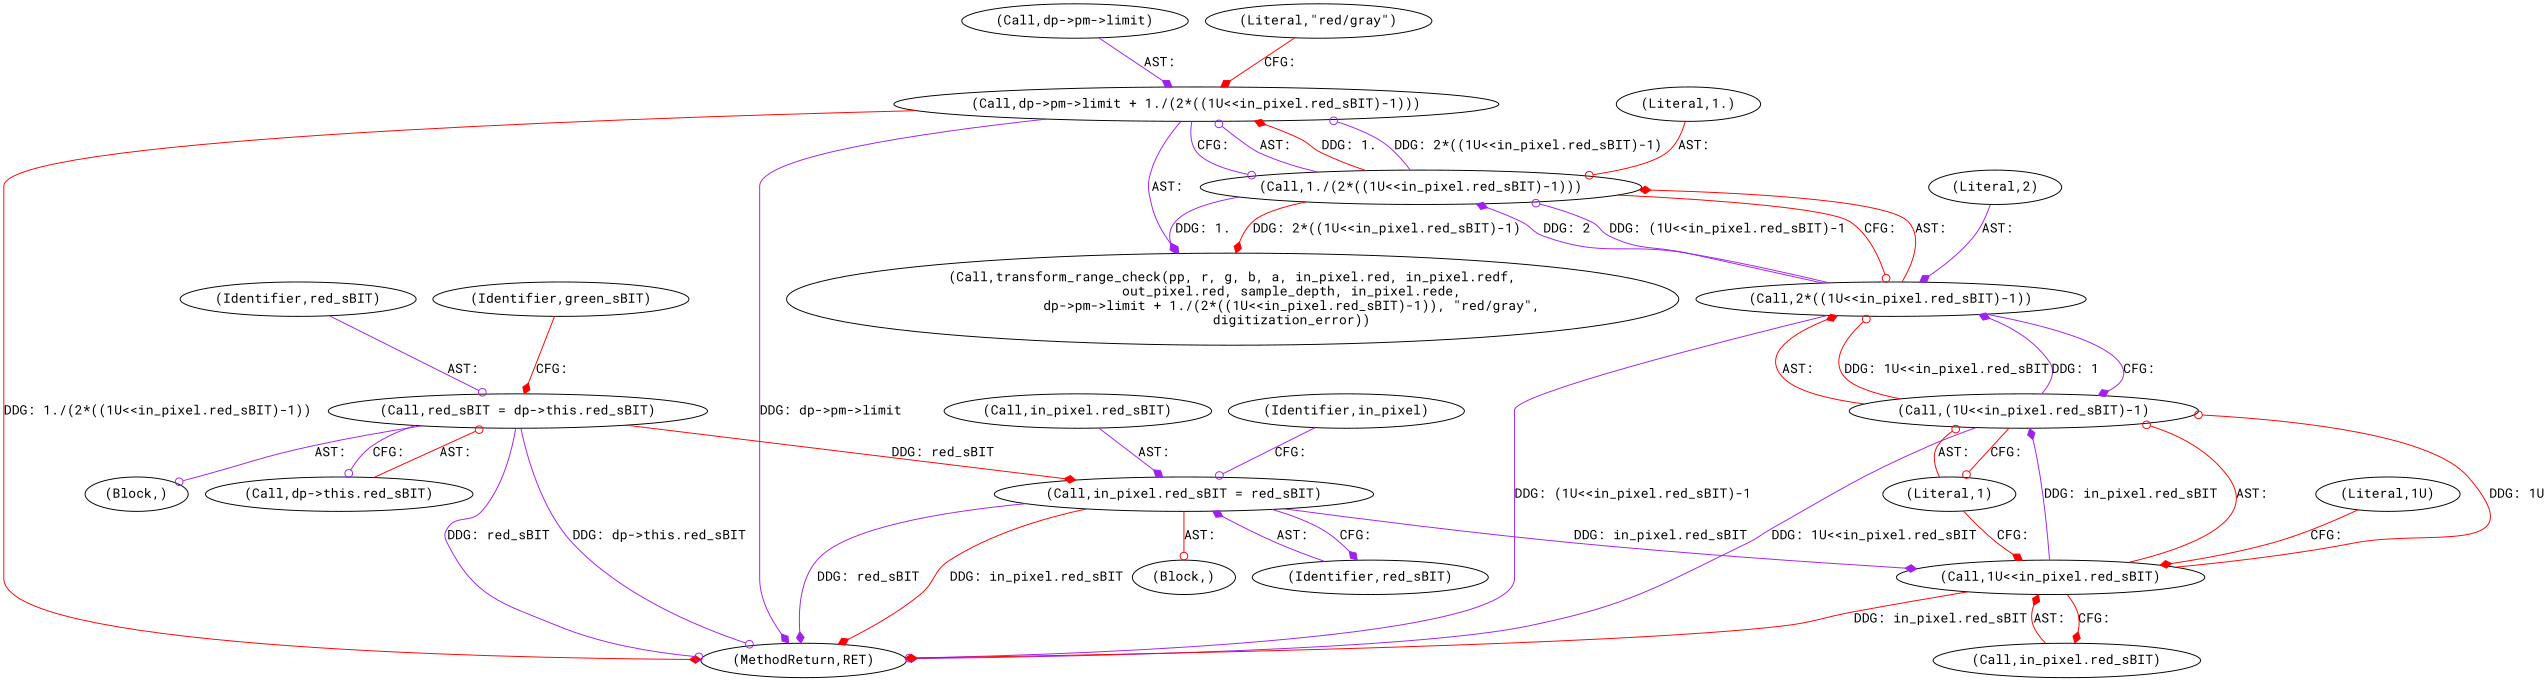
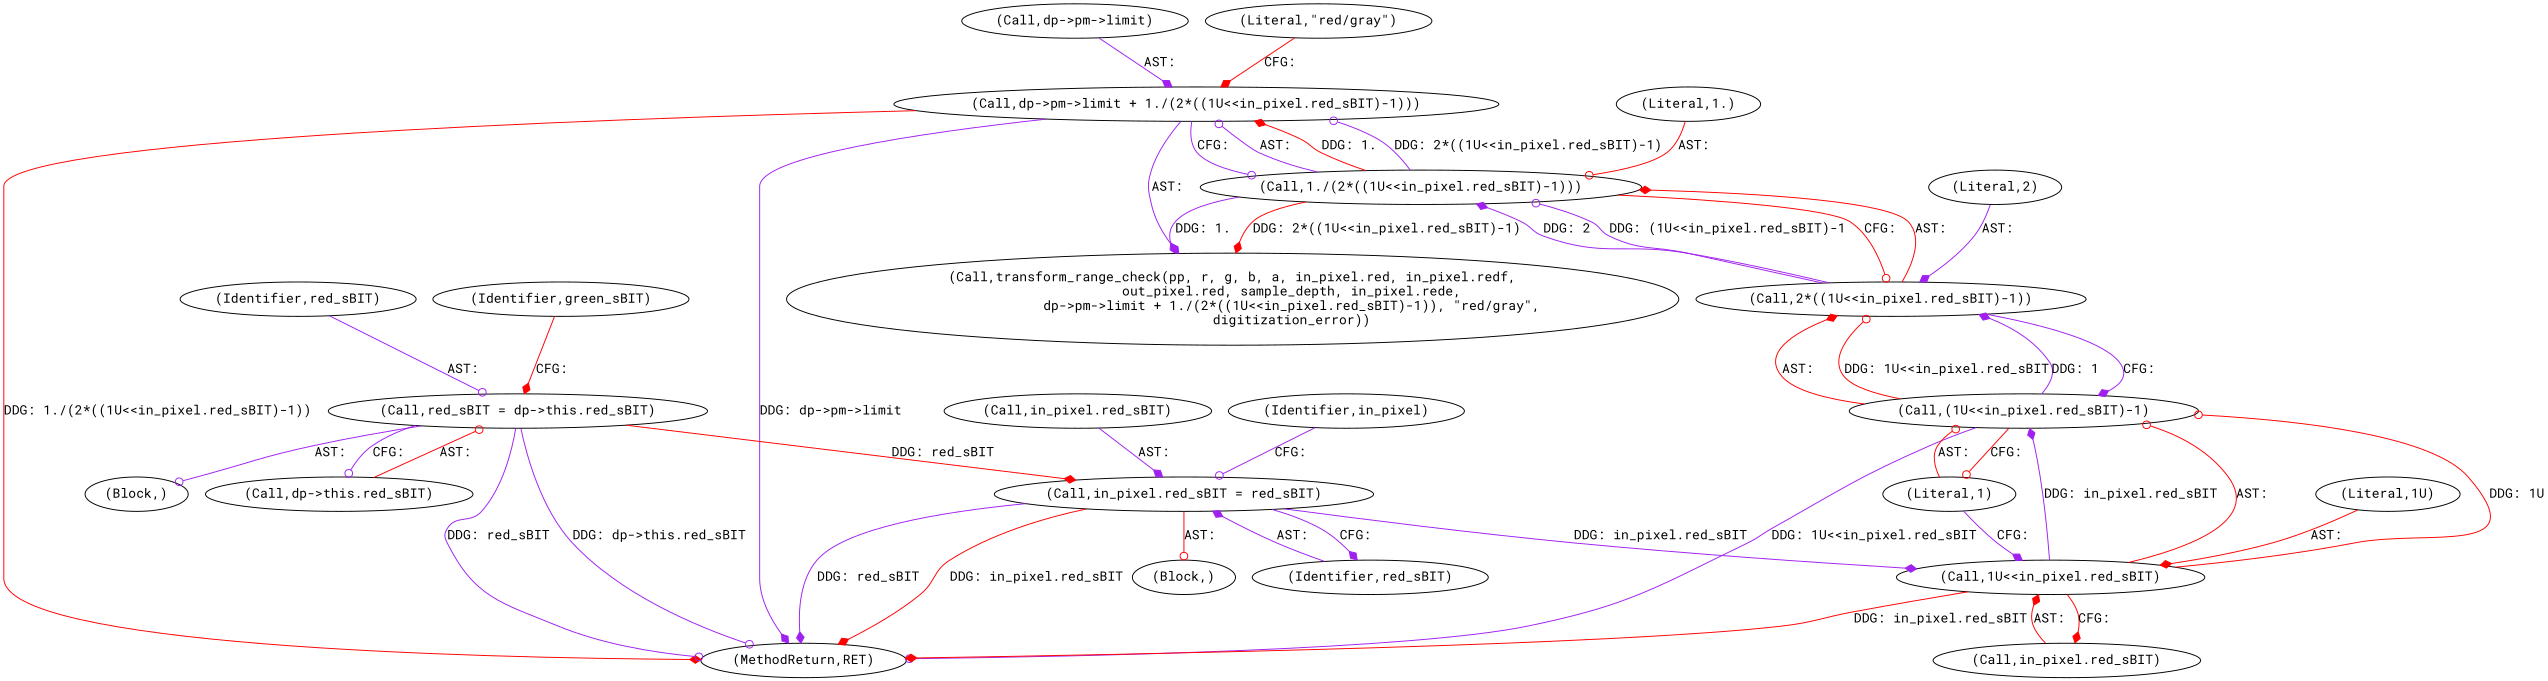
edge "(Literal,1)" -> "(Call,1U<<in_pixel.red_sBIT)": color red -> purple
edge "(Literal,1U)" -> "(Call,1U<<in_pixel.red_sBIT)": label "CFG: " -> "AST: "
edge "(Call,2*((1U<<in_pixel.red_sBIT)-1))" -> "(MethodReturn,RET)": removed, label "DDG: (1U<<in_pixel.red_sBIT)-1"
edge "(Call,(1U<<in_pixel.red_sBIT)-1)" -> "(MethodReturn,RET)": arrowhead diamond -> odot
